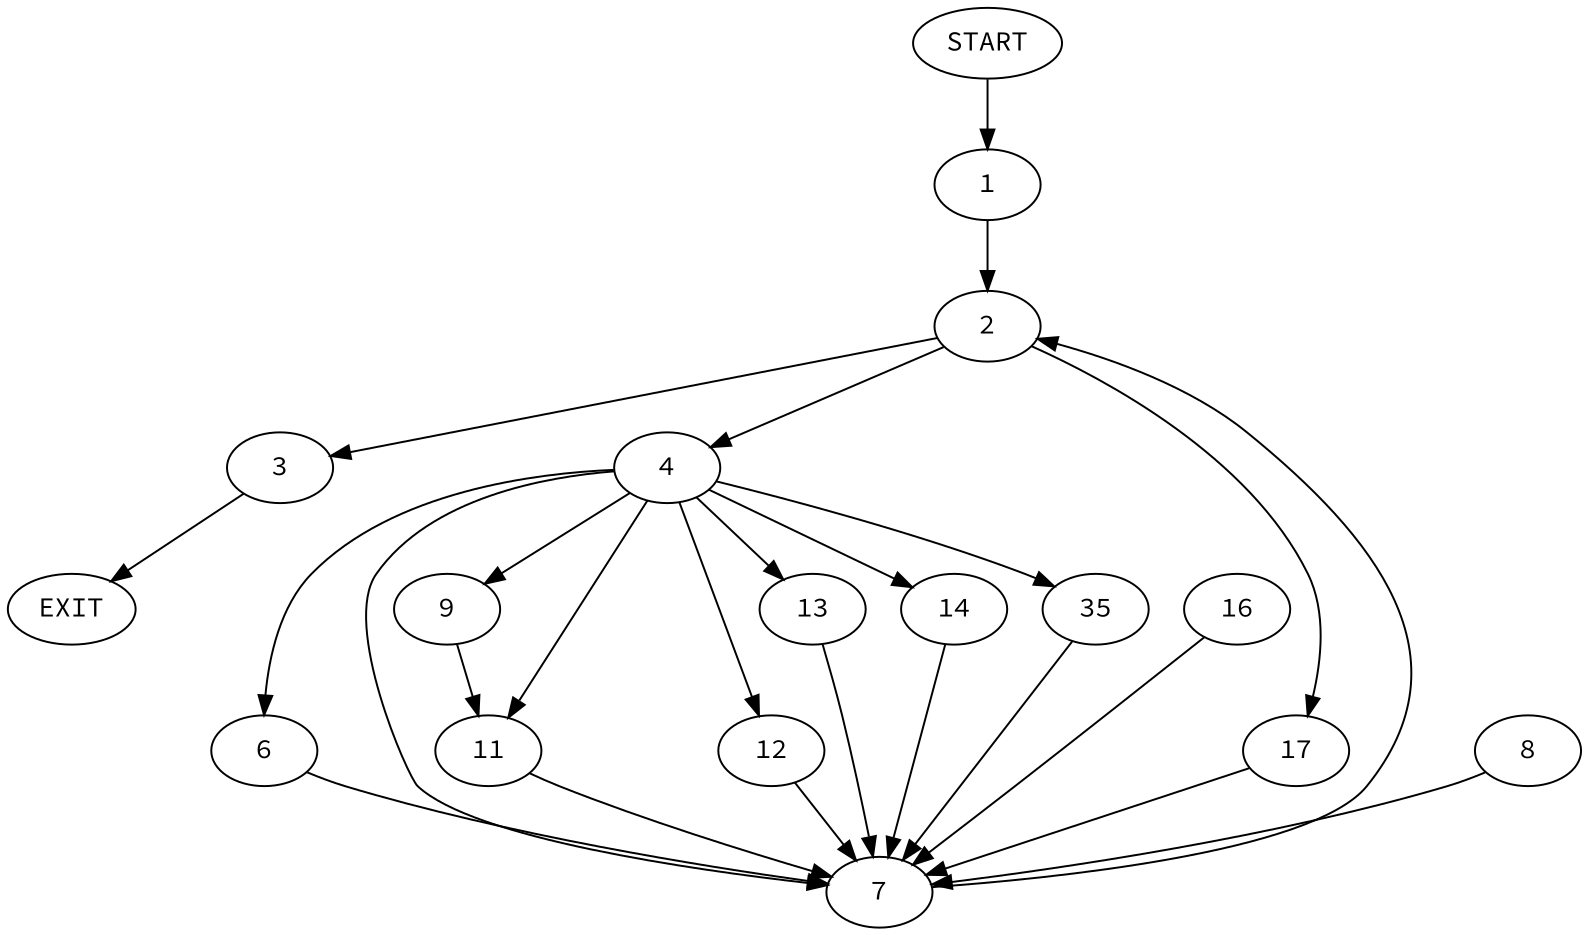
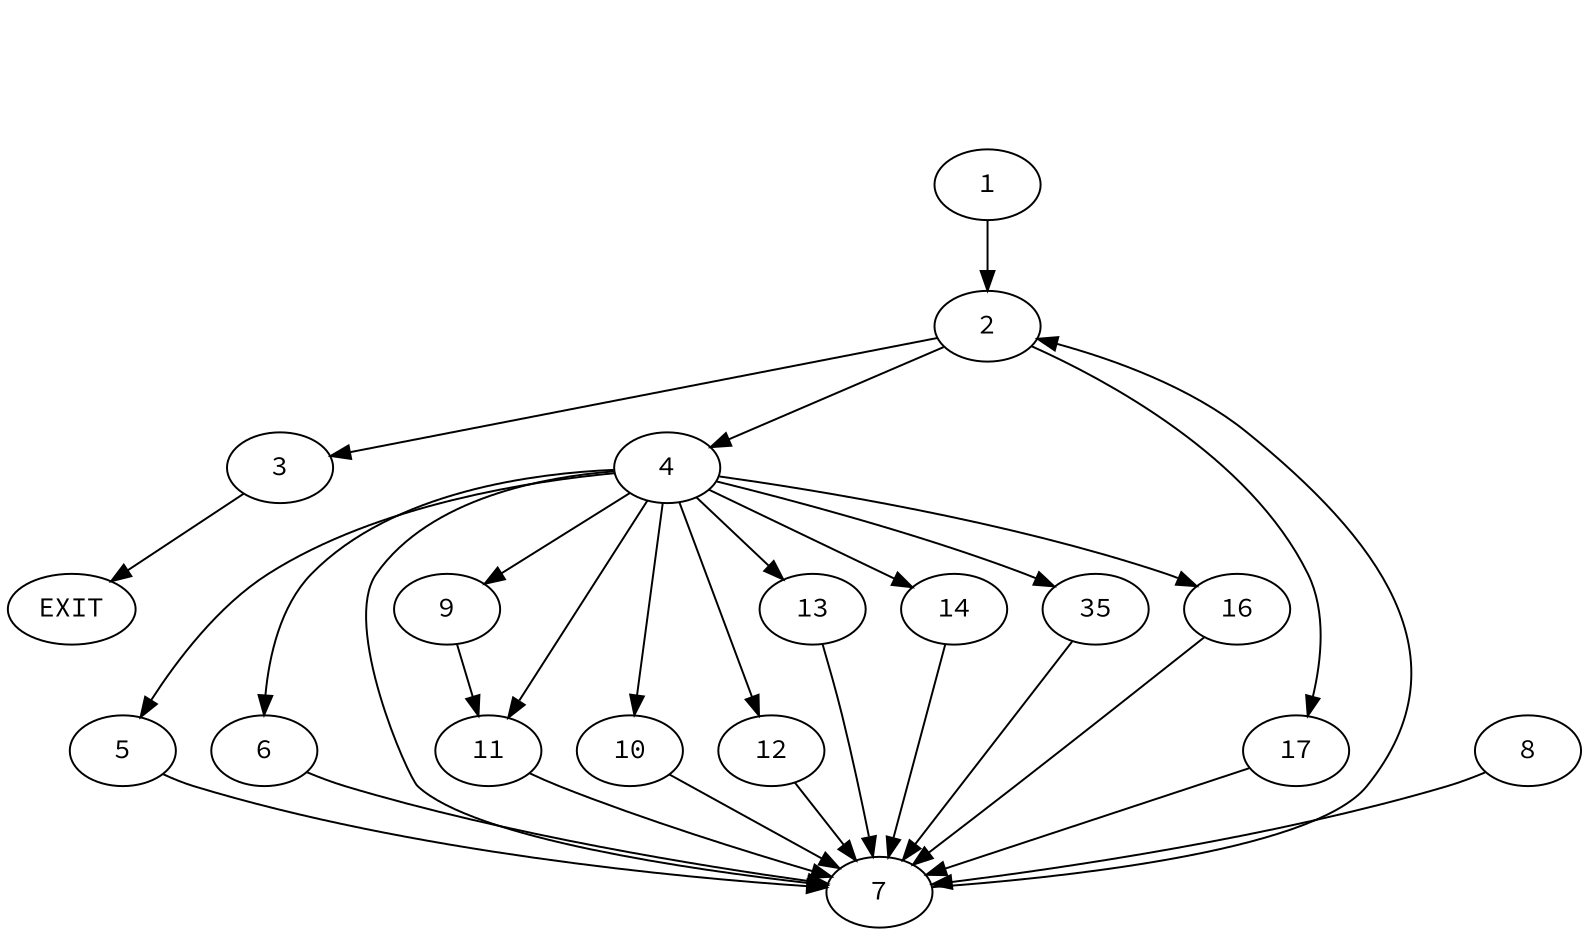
node "START": removed
edge "4" -> "16": added
node "5": added
node "10": added
